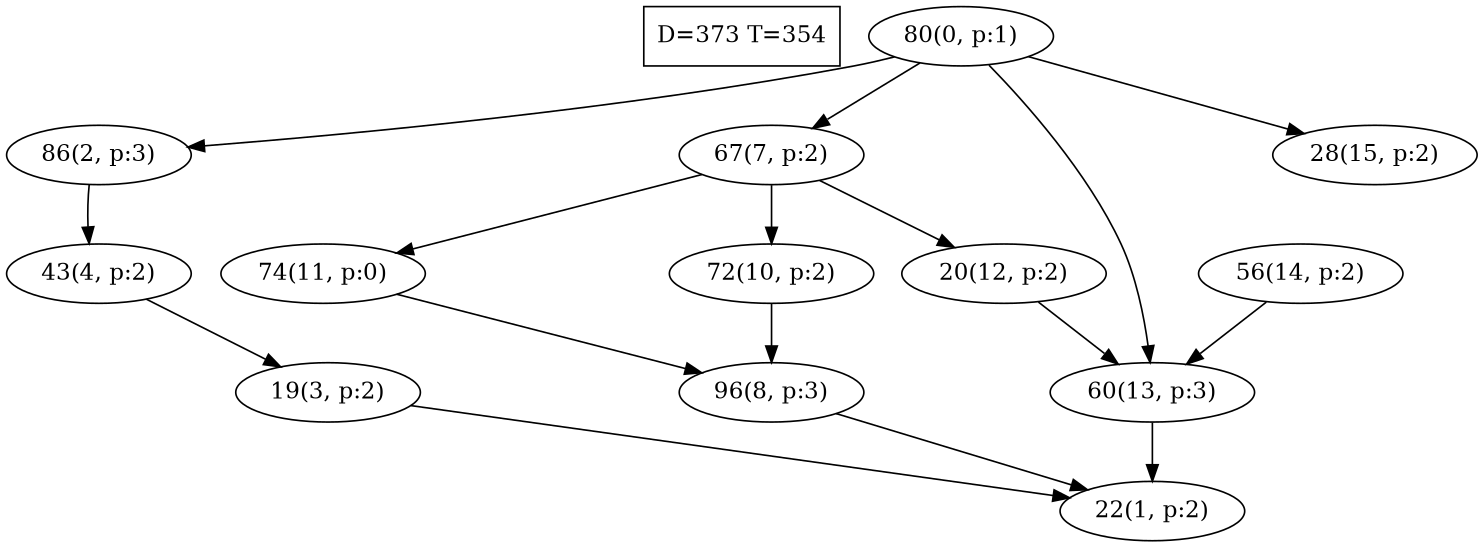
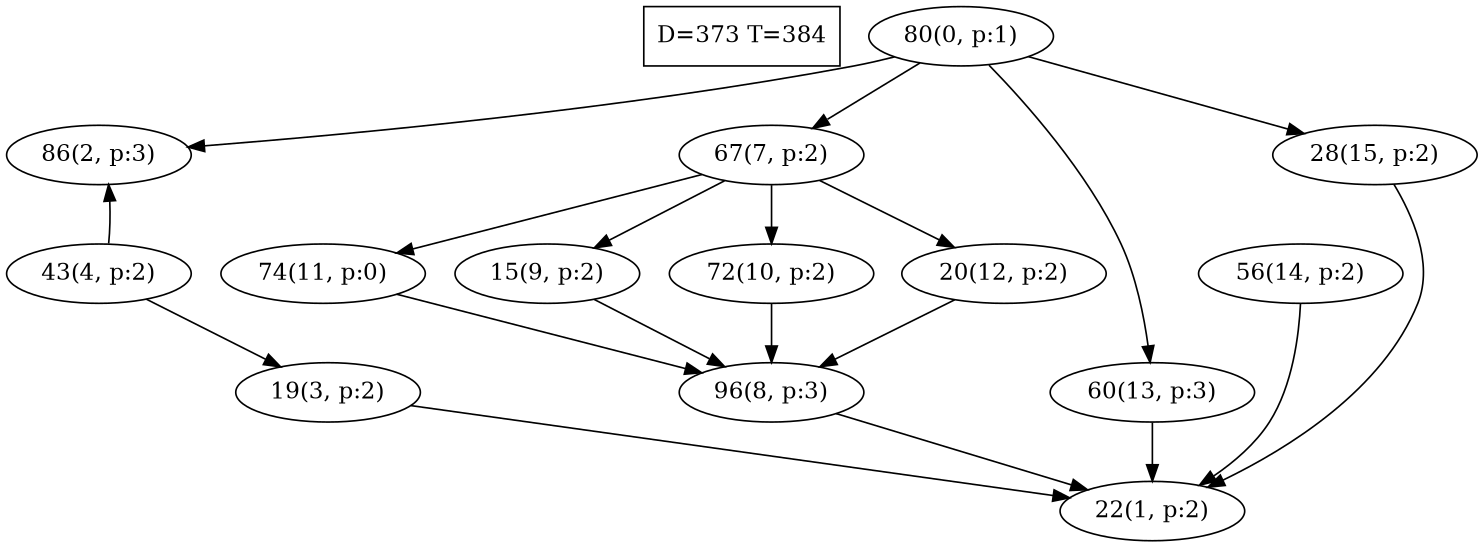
node "D=373 T=354": label "D=373 T=354" -> "D=373 T=384"
edge "86(2, p:3)" -> "43(4, p:2)": reversed
node "15(9, p:2)": added
edge "20(12, p:2)" -> "60(13, p:3)": now "20(12, p:2)" -> "96(8, p:3)"
edge "56(14, p:2)" -> "60(13, p:3)": now "56(14, p:2)" -> "22(1, p:2)"
edge "28(15, p:2)" -> "22(1, p:2)": added
